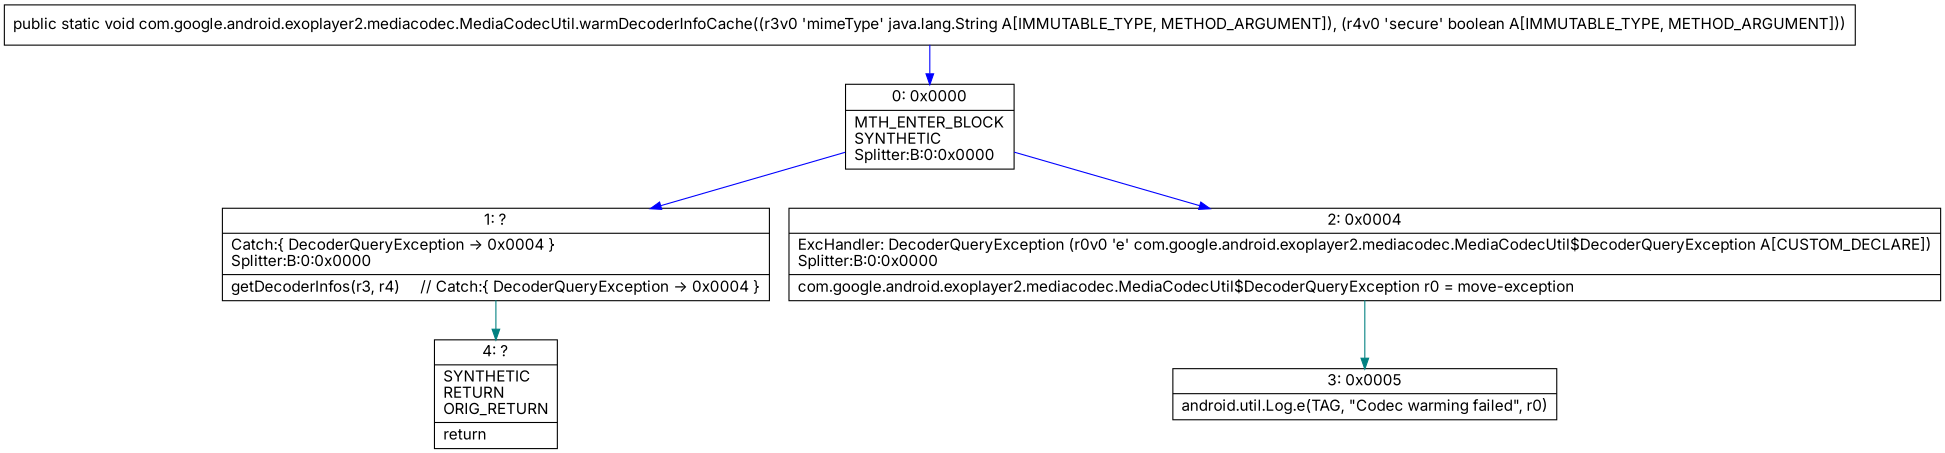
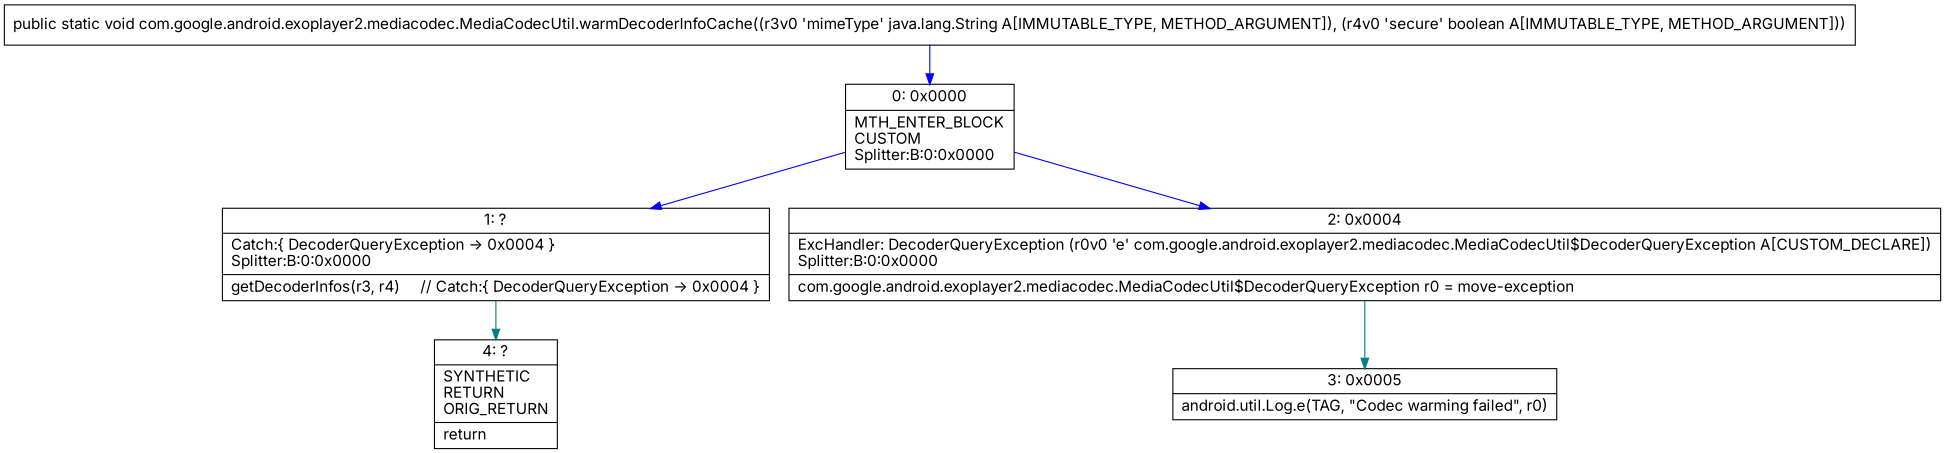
node "0: 0x0000": text "SYNTHETIC" -> "CUSTOM"
